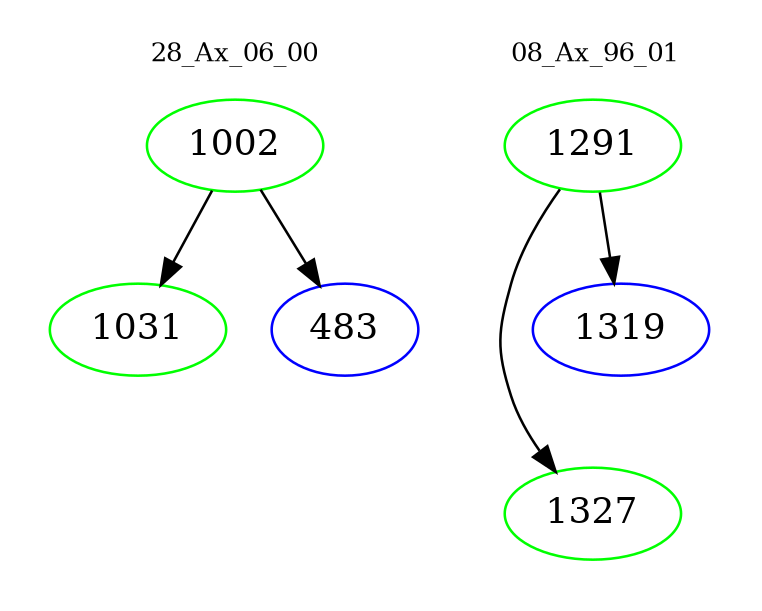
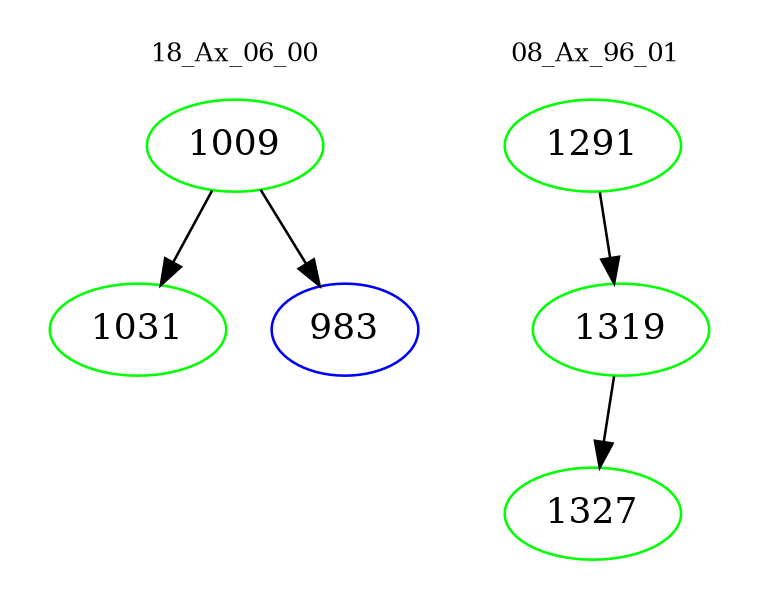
cluster "28_Ax_06_00": label "28_Ax_06_00" -> "18_Ax_06_00"
node "1002": label "1002" -> "1009"
edge "1291" -> "1327": now "1319" -> "1327"
node "483": label "483" -> "983"
node "1319": color blue -> green
